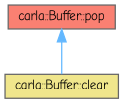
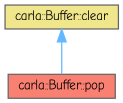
edge "carla::Buffer::clear" -> "carla::Buffer::pop": reversed
